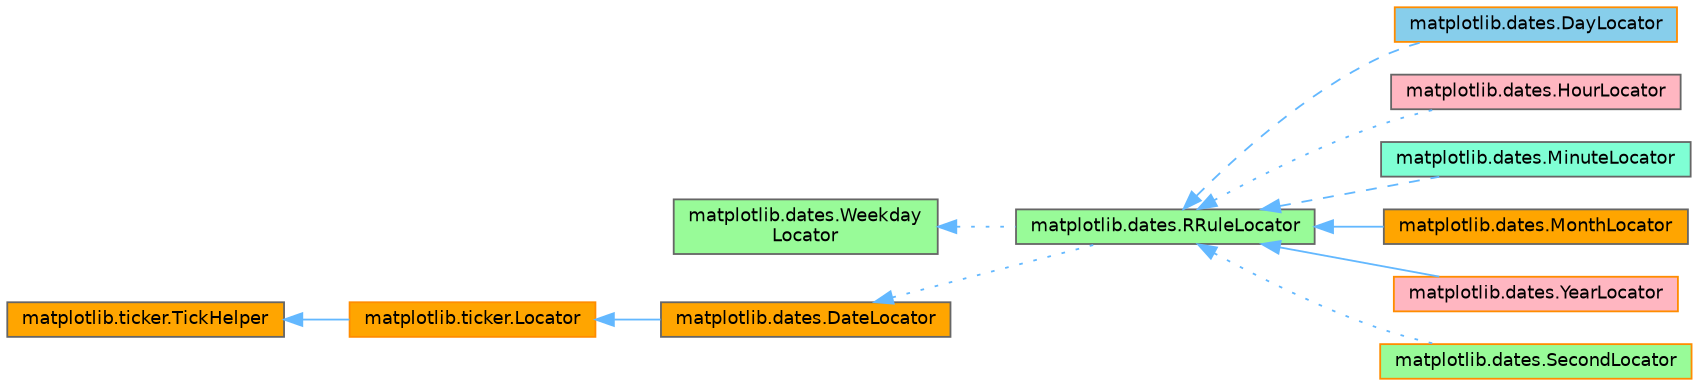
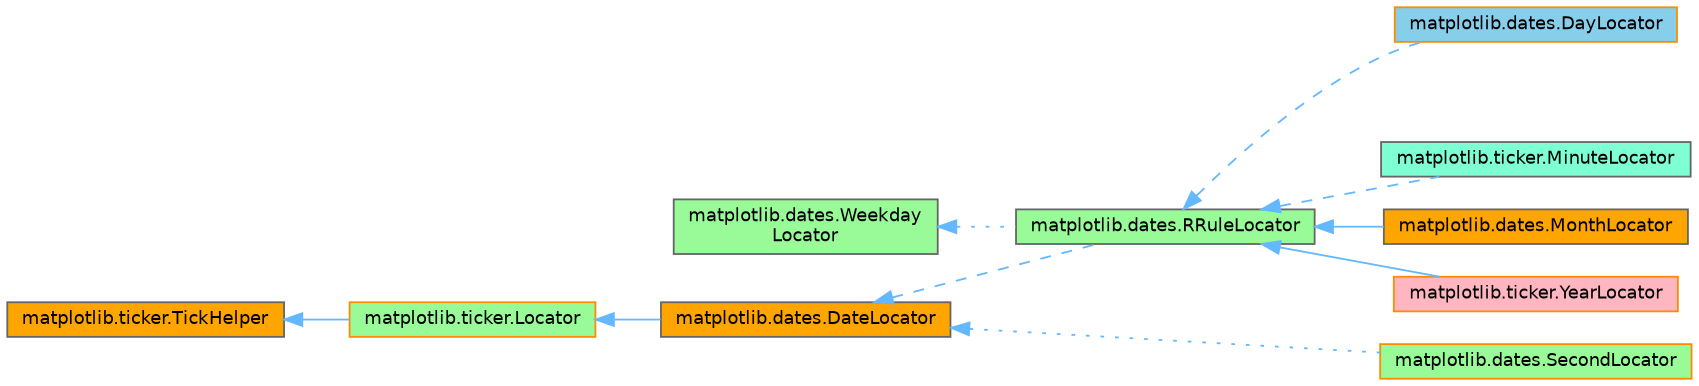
node "matplotlib.dates.HourLocator": removed
node "matplotlib.dates.MinuteLocator": label "matplotlib.dates.MinuteLocator" -> "matplotlib.ticker.MinuteLocator"
edge "matplotlib.dates.RRuleLocator" -> "matplotlib.dates.DateLocator": style dotted -> dashed
node "matplotlib.dates.YearLocator": label "matplotlib.dates.YearLocator" -> "matplotlib.ticker.YearLocator"
edge "matplotlib.dates.SecondLocator" -> "matplotlib.dates.RRuleLocator": now "matplotlib.dates.SecondLocator" -> "matplotlib.dates.DateLocator"
node "matplotlib.ticker.Locator": fillcolor orange -> palegreen
